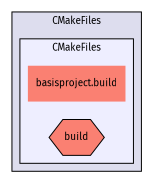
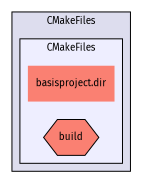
node "basisproject.build": label "basisproject.build" -> "basisproject.dir"
